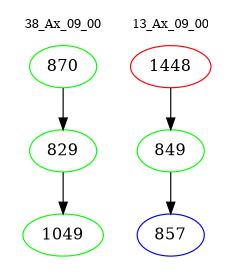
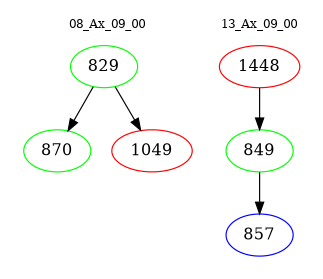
cluster "38_Ax_09_00": label "38_Ax_09_00" -> "08_Ax_09_00"
edge "870" -> "829": reversed
node "1049": color green -> red
